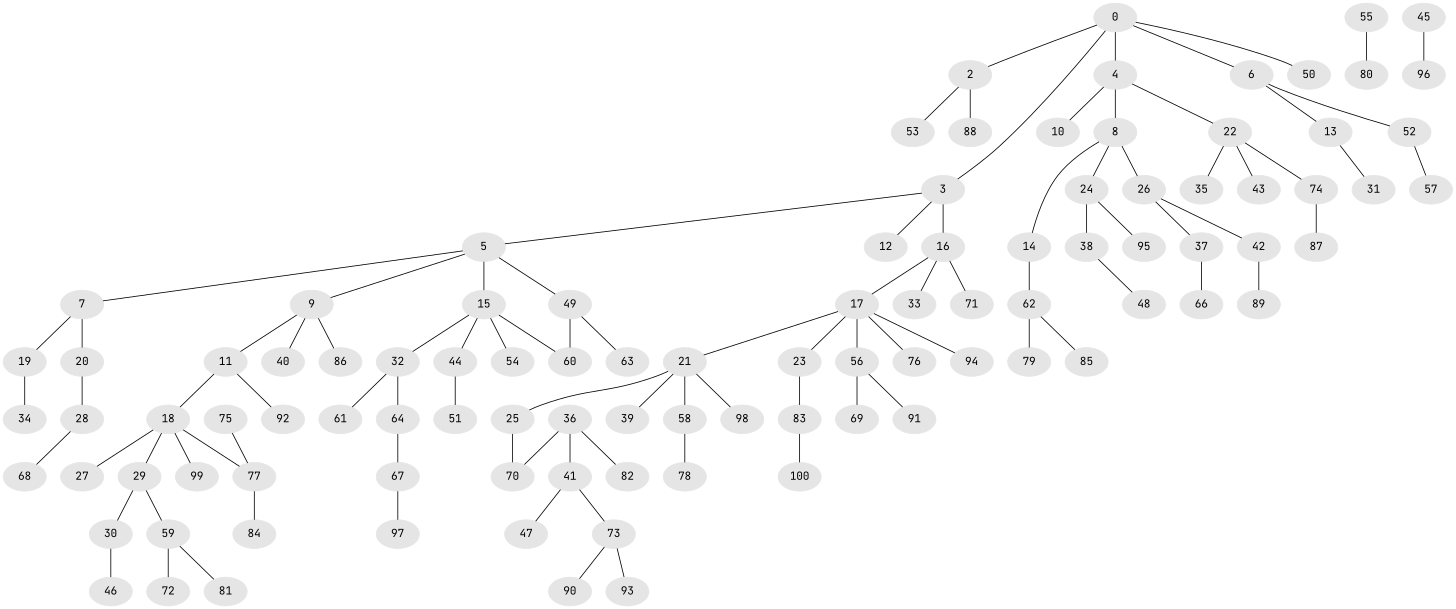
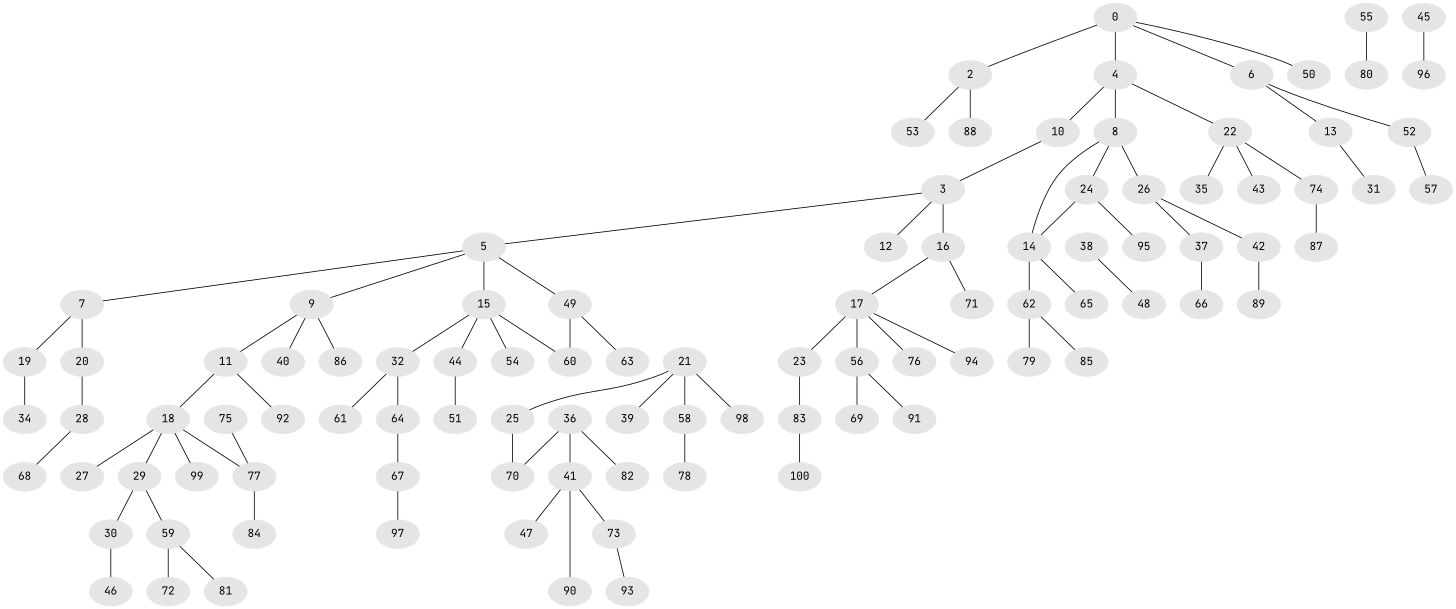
edge "0" -- "3": now "10" -- "3"
edge "24" -- "38": now "24" -- "14"
node "33": removed
node "65": added
edge "17" -- "21": removed
edge "73" -- "90": now "41" -- "90"
